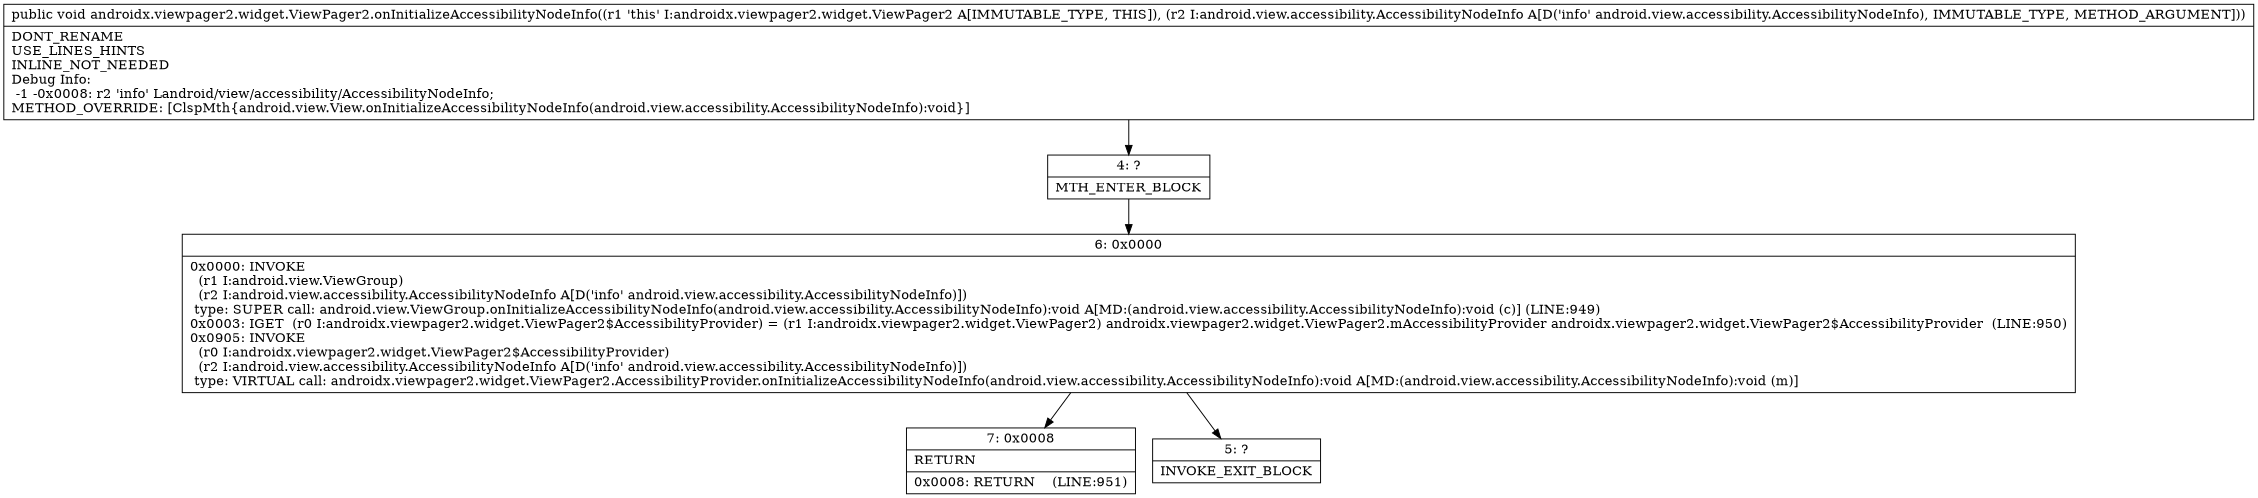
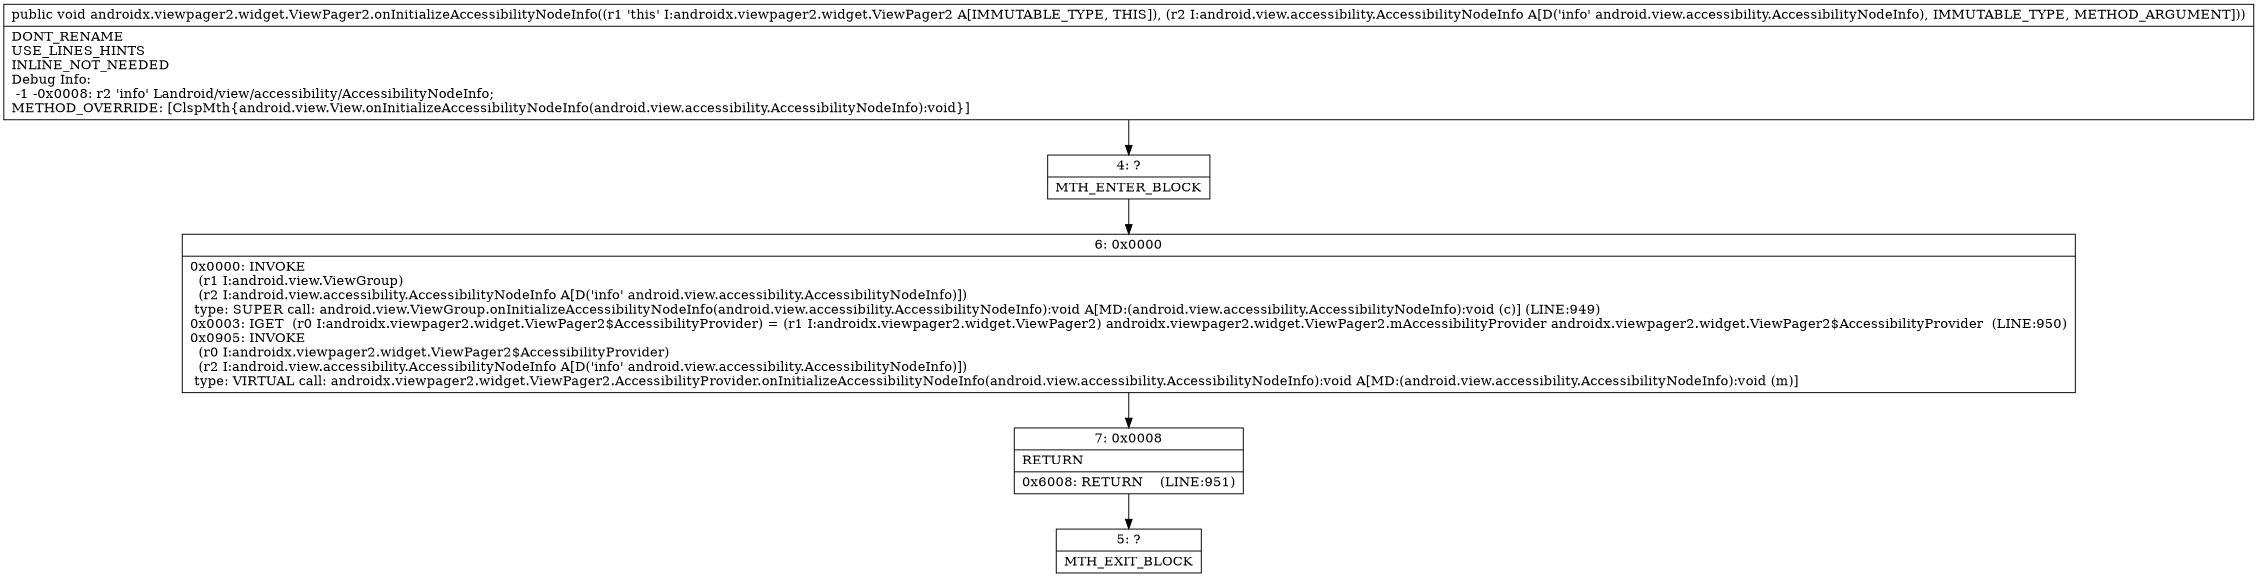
edge "6: 0x0000" -> "5: ?": now "7: 0x0008" -> "5: ?"
node "5: ?": text "INVOKE_EXIT_BLOCK" -> "MTH_EXIT_BLOCK"
node "7: 0x0008": text "0x0008: RETURN    (LINE:951)" -> "0x6008: RETURN    (LINE:951)"
